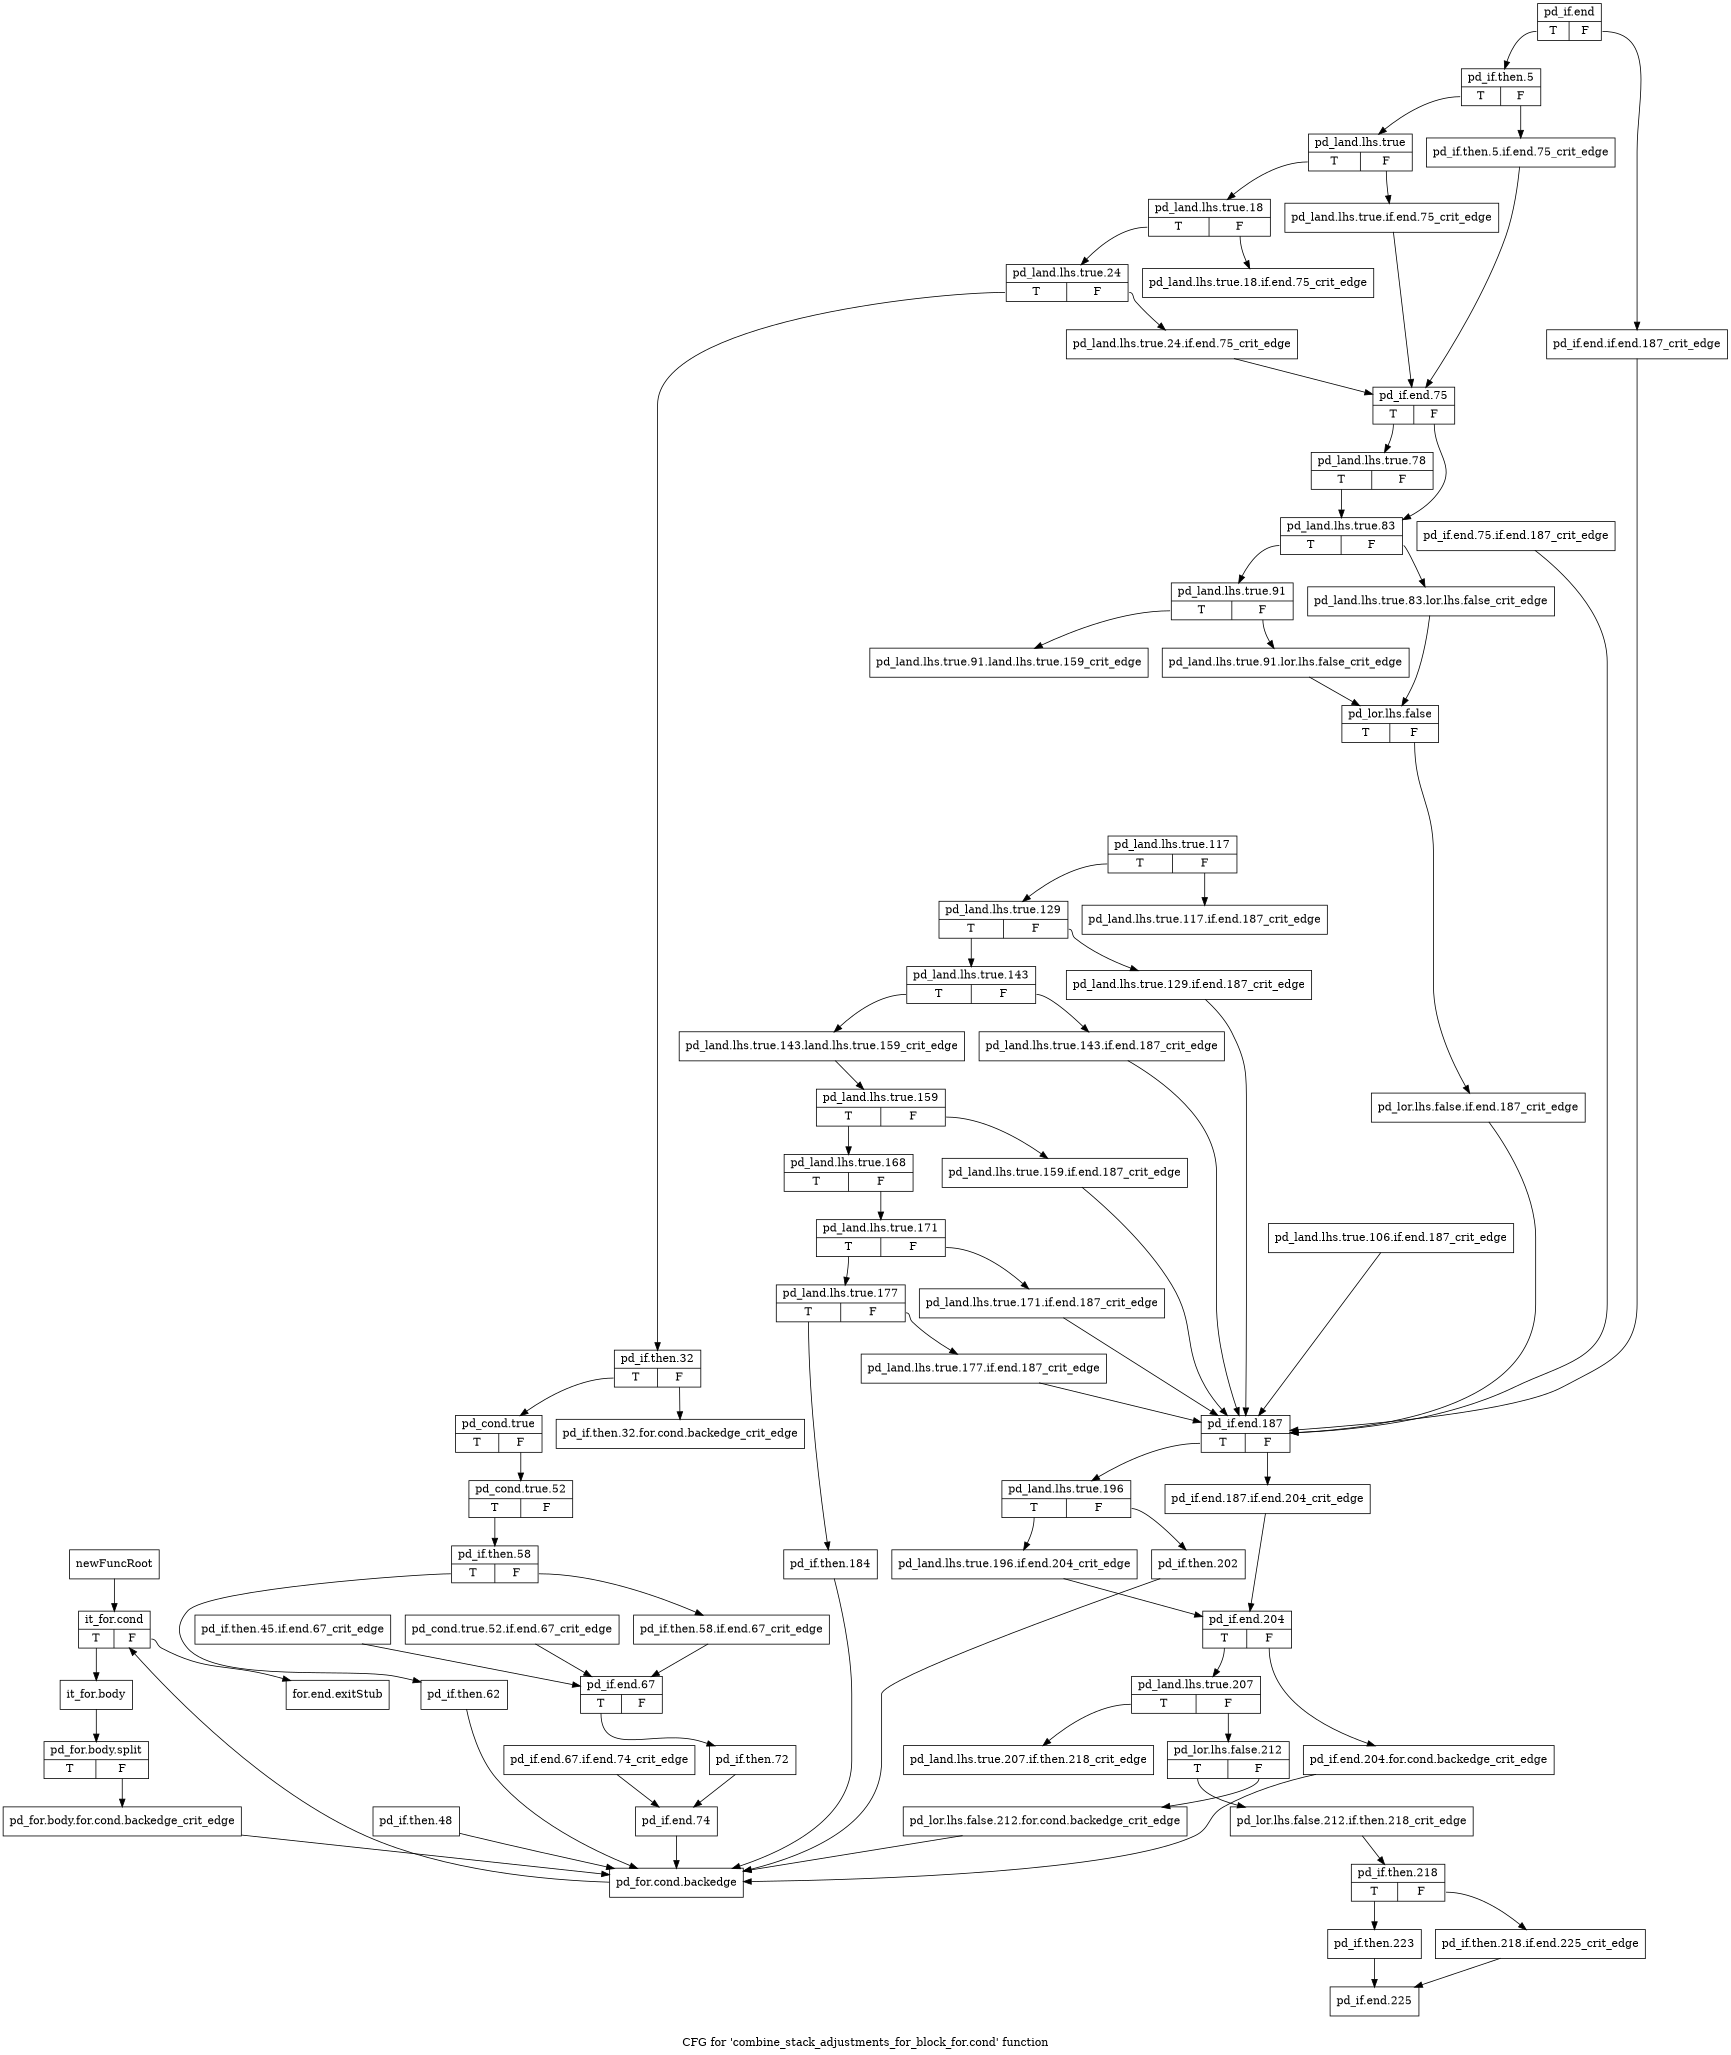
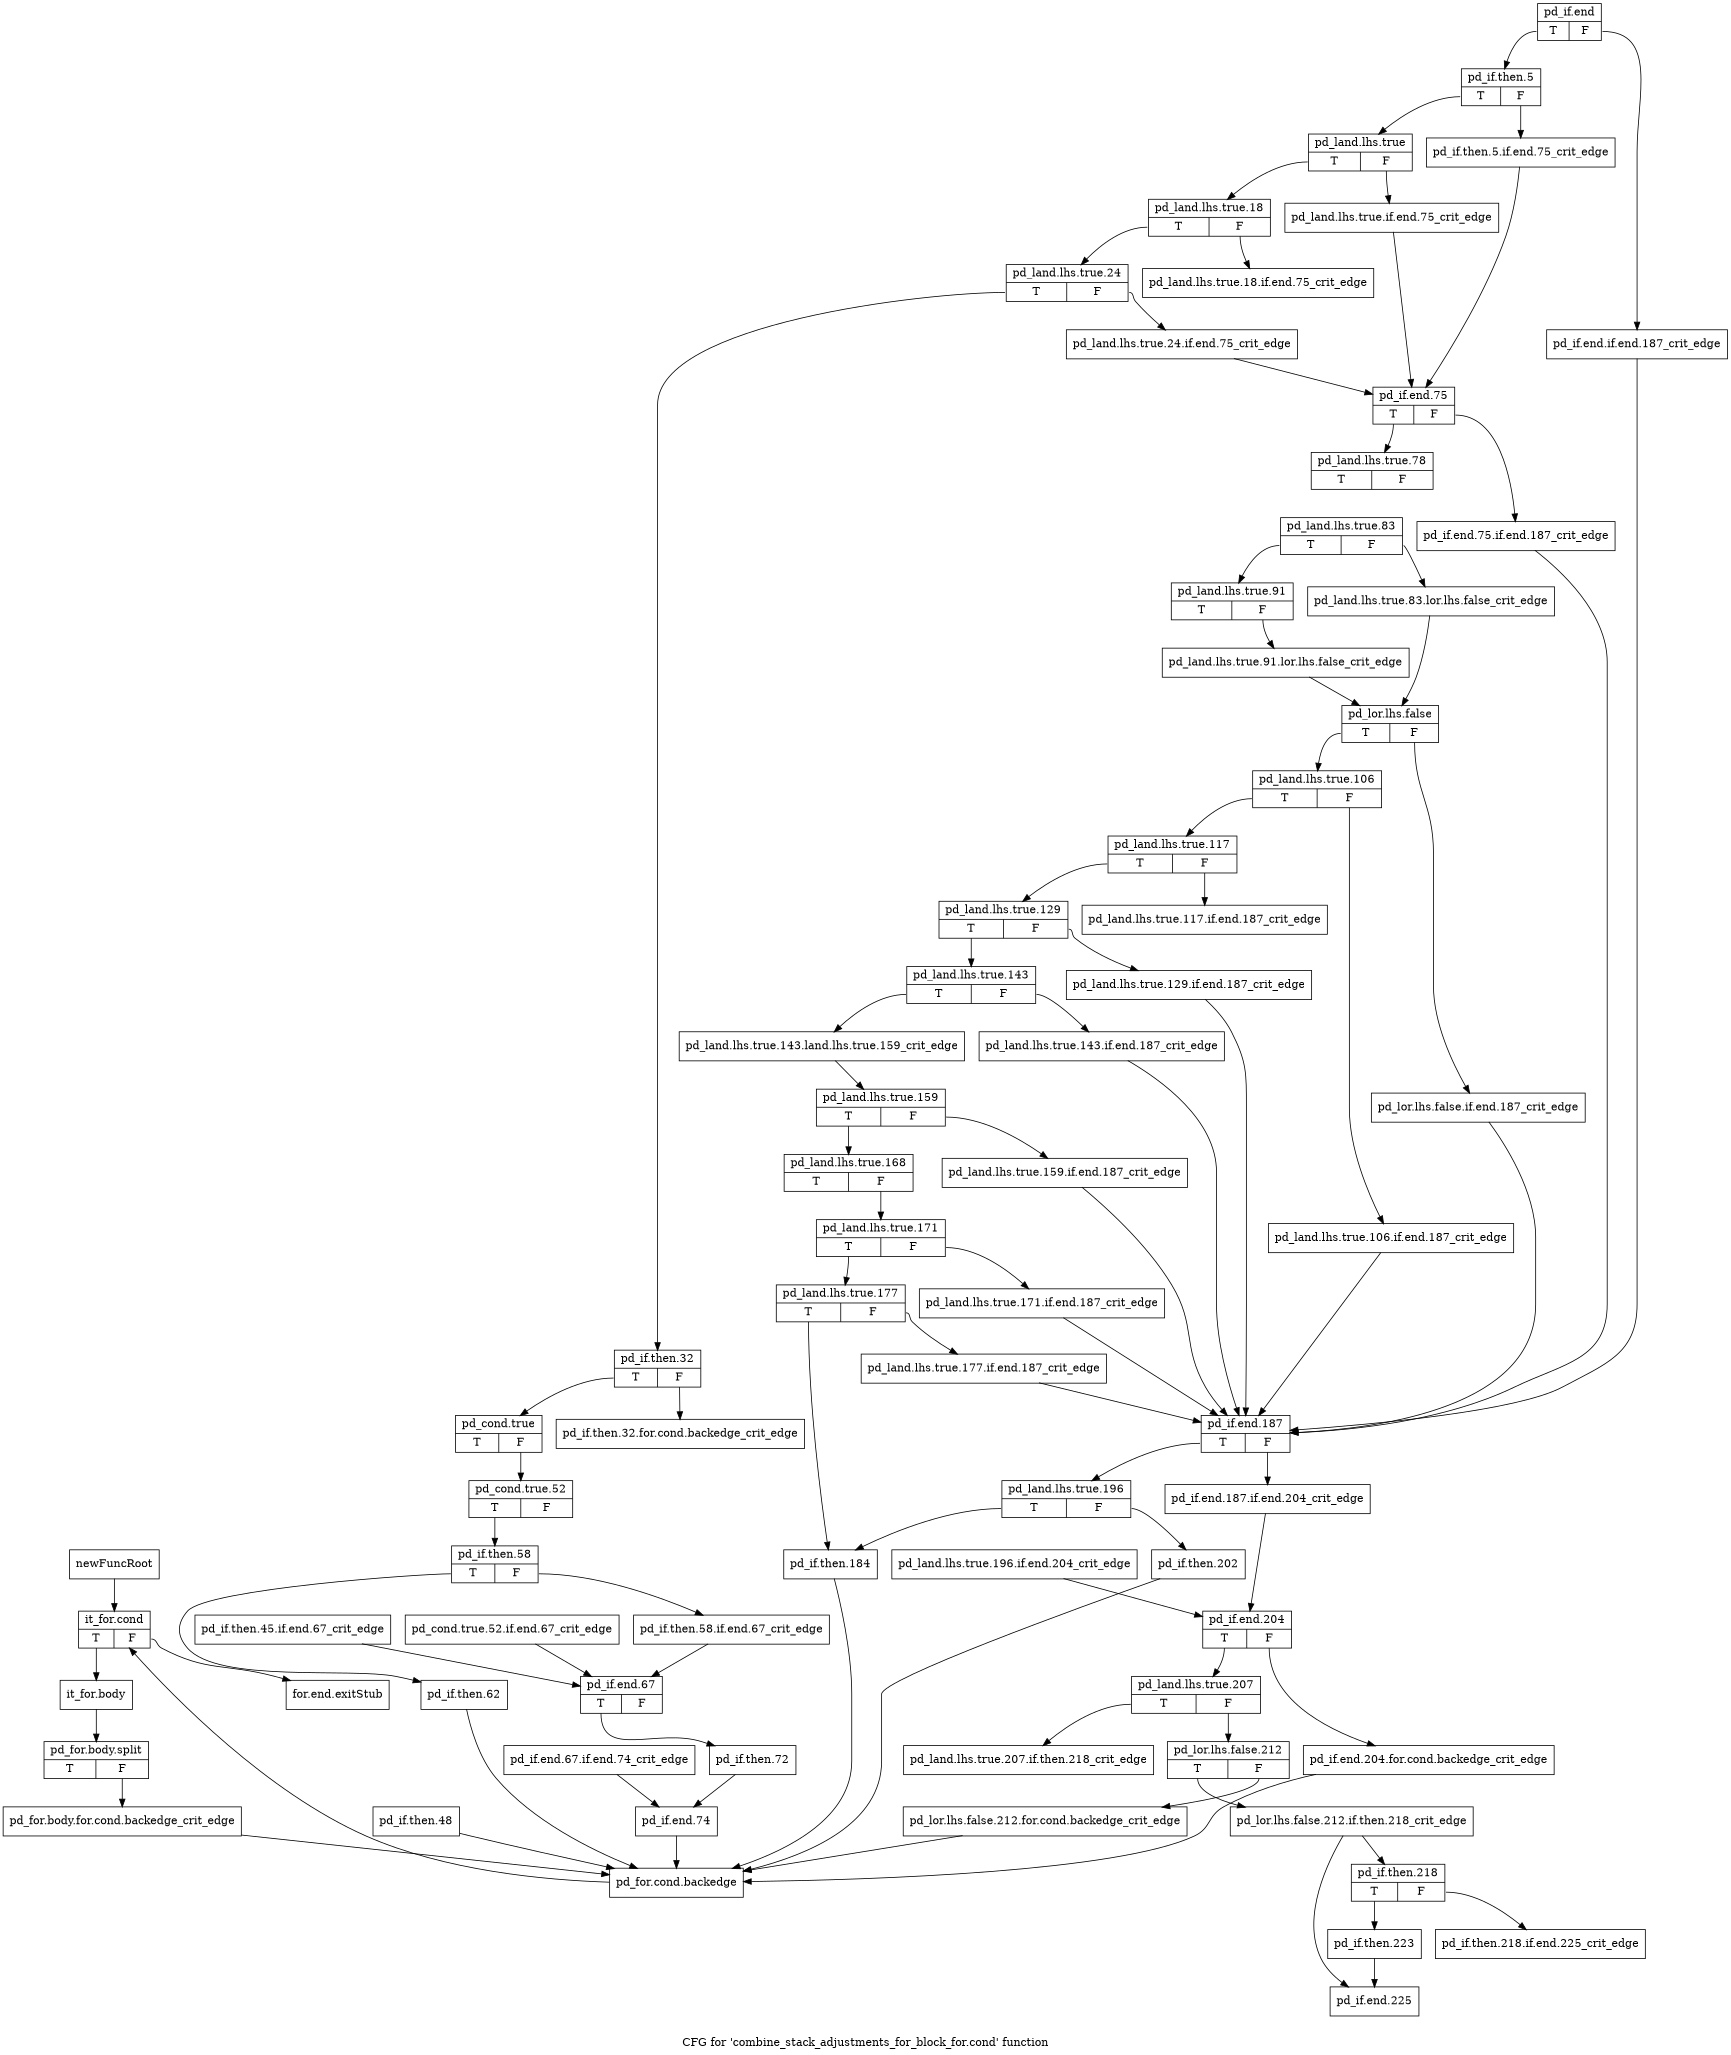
edge "pd_if.end.75" -> "pd_land.lhs.true.83": now "pd_if.end.75" -> "pd_if.end.75.if.end.187_crit_edge"
edge "pd_land.lhs.true.78" -> "pd_land.lhs.true.83": removed
node "pd_land.lhs.true.91.land.lhs.true.159_crit_edge": removed
node "pd_land.lhs.true.106": added
edge "pd_land.lhs.true.196" -> "pd_land.lhs.true.196.if.end.204_crit_edge": now "pd_land.lhs.true.196" -> "pd_if.then.184"
edge "pd_if.then.218.if.end.225_crit_edge" -> "pd_if.end.225": now "pd_lor.lhs.false.212.if.then.218_crit_edge" -> "pd_if.end.225"
